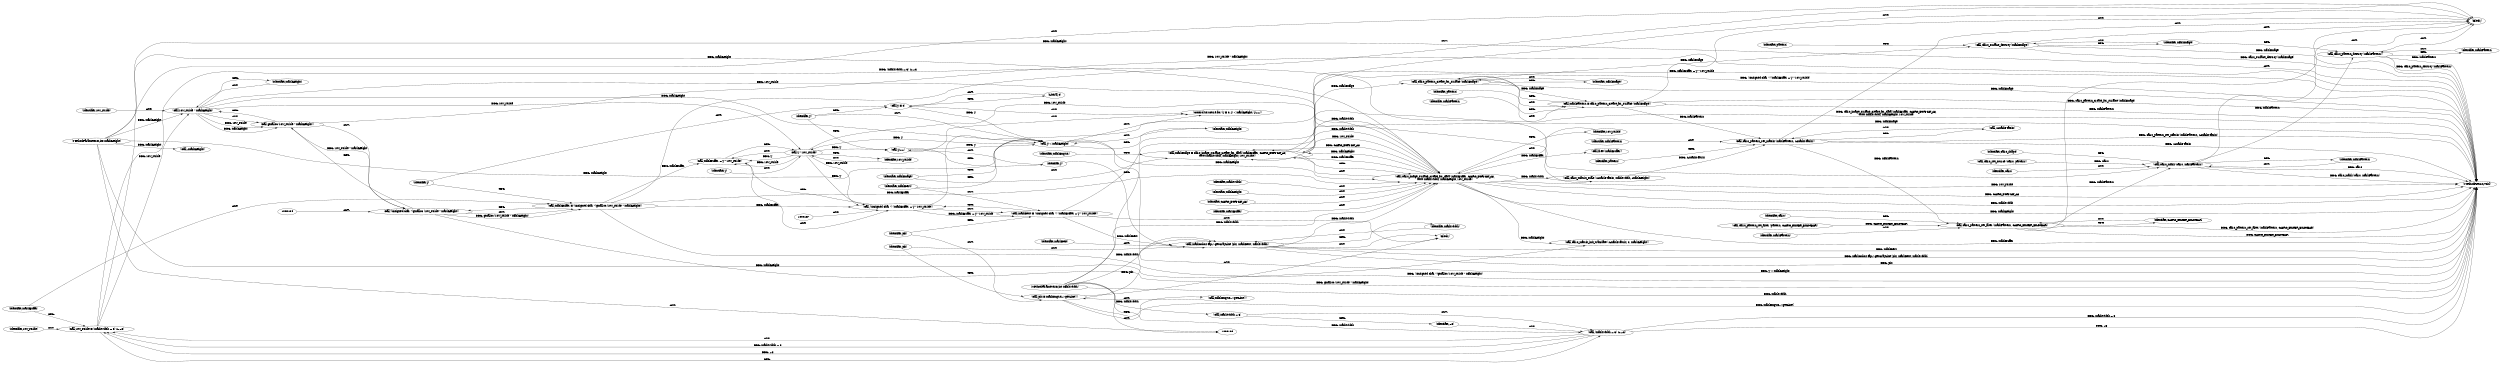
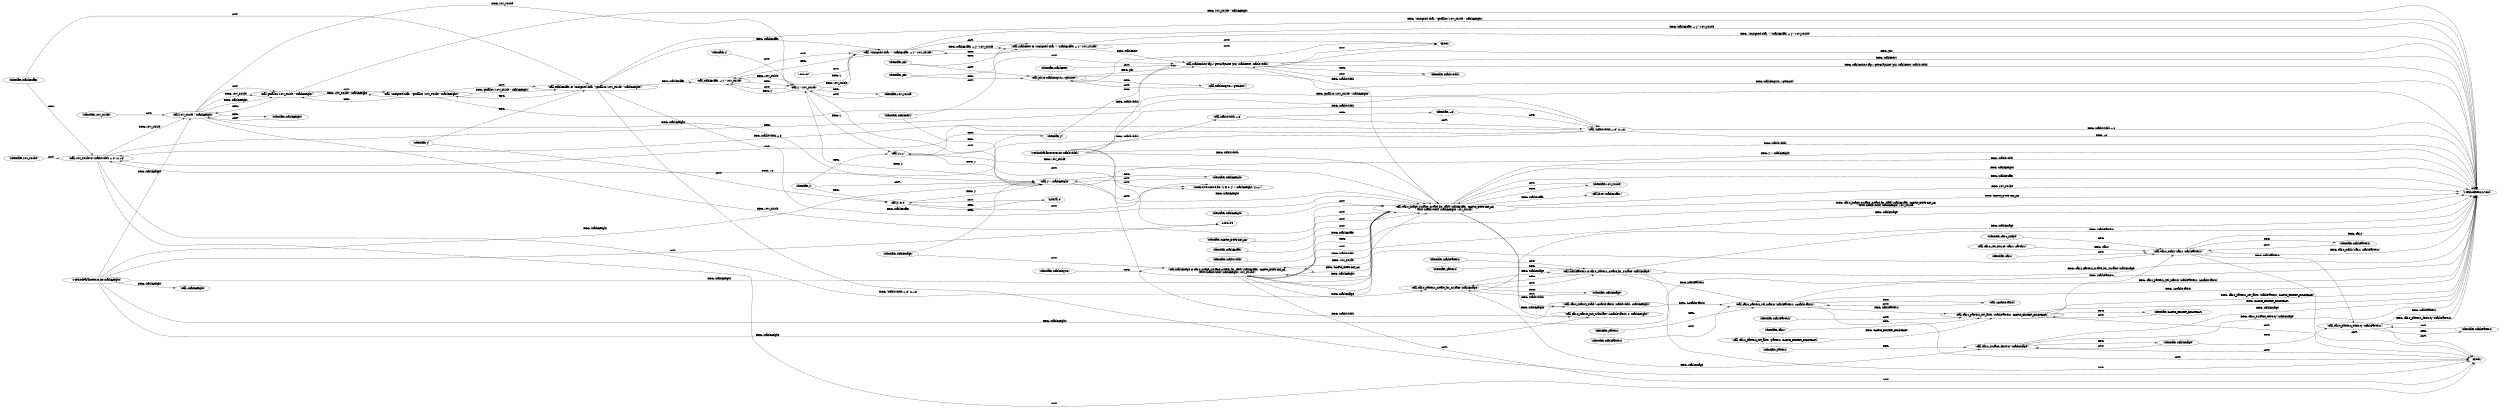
node "1000134": removed
